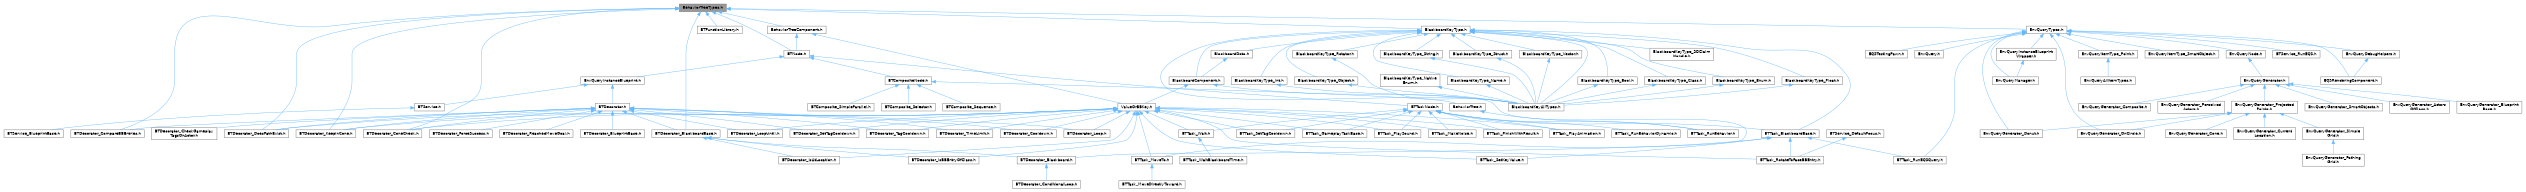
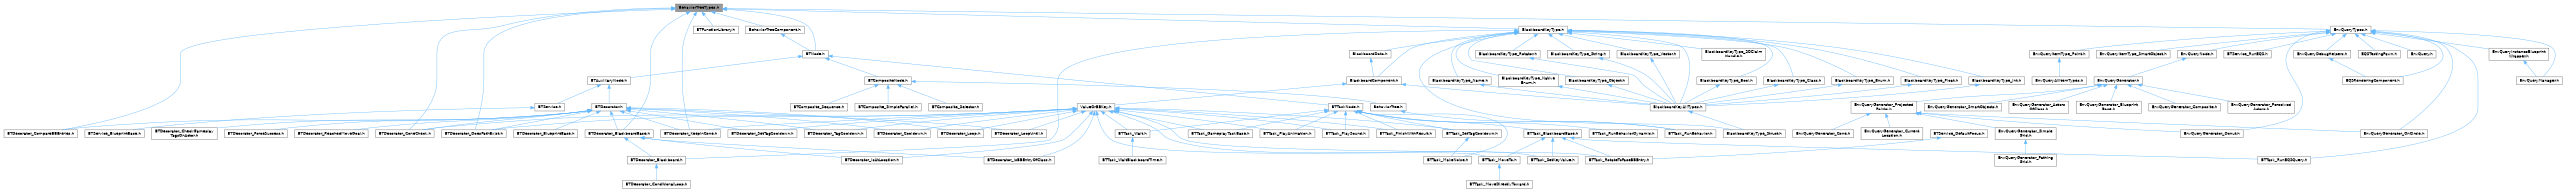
edge "BTTask_BlackboardBase.h" -> "BlackboardKeyType.h": now "BlackboardKeyType_Native Enum.h" -> "BlackboardKeyType.h"
edge "ValueOrBBKey.h" -> "BehaviorTreeComponent.h": removed
edge "BlackboardKeyAllTypes.h" -> "BlackboardKeyType_Struct.h": reversed
node "EnvQueryInstanceBlueprint.h": label "EnvQueryInstanceBlueprint.h" -> "BTAuxiliaryNode.h"
edge "BTTask_MakeNoise.h" -> "ValueOrBBKey.h": now "BTTask_MakeNoise.h" -> "BTTask_SetTagCooldown.h"
node "BTDecorator_TimeLimit.h": removed
